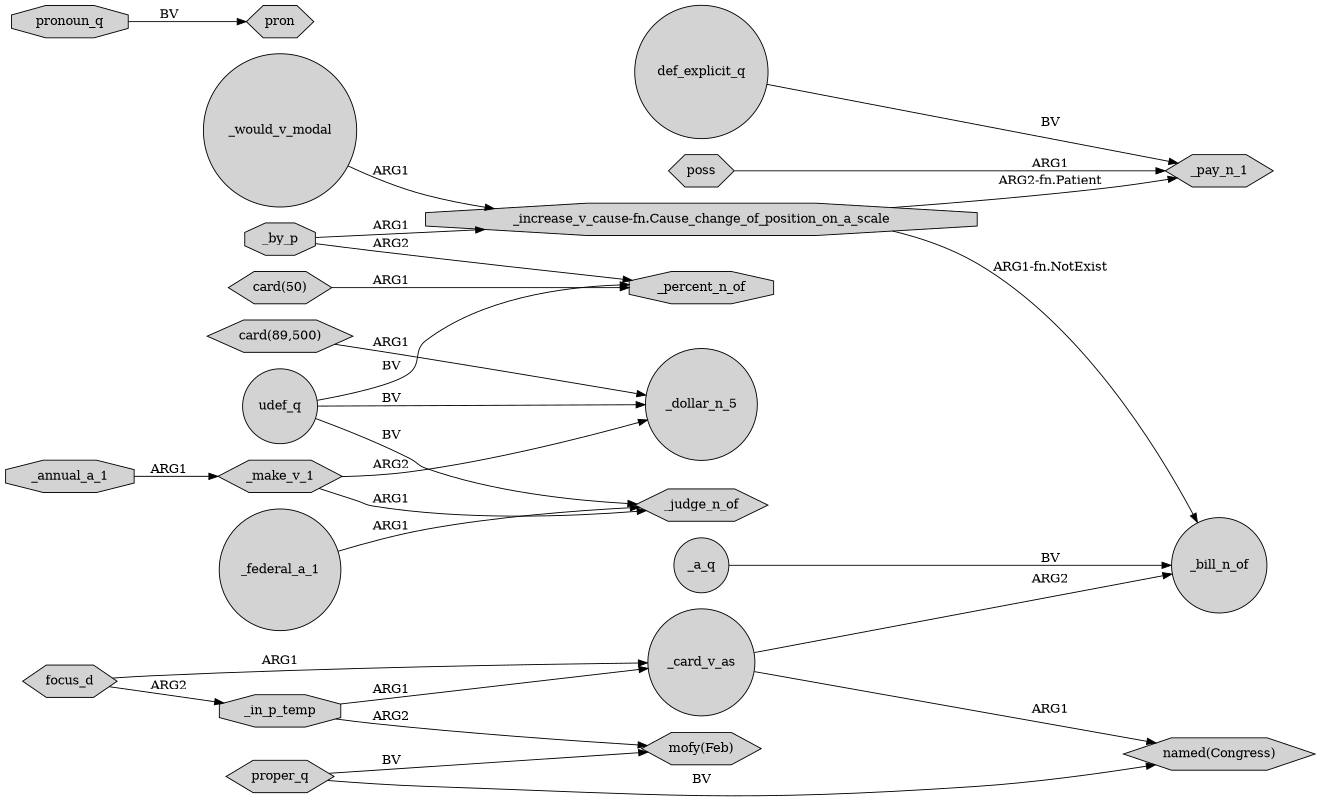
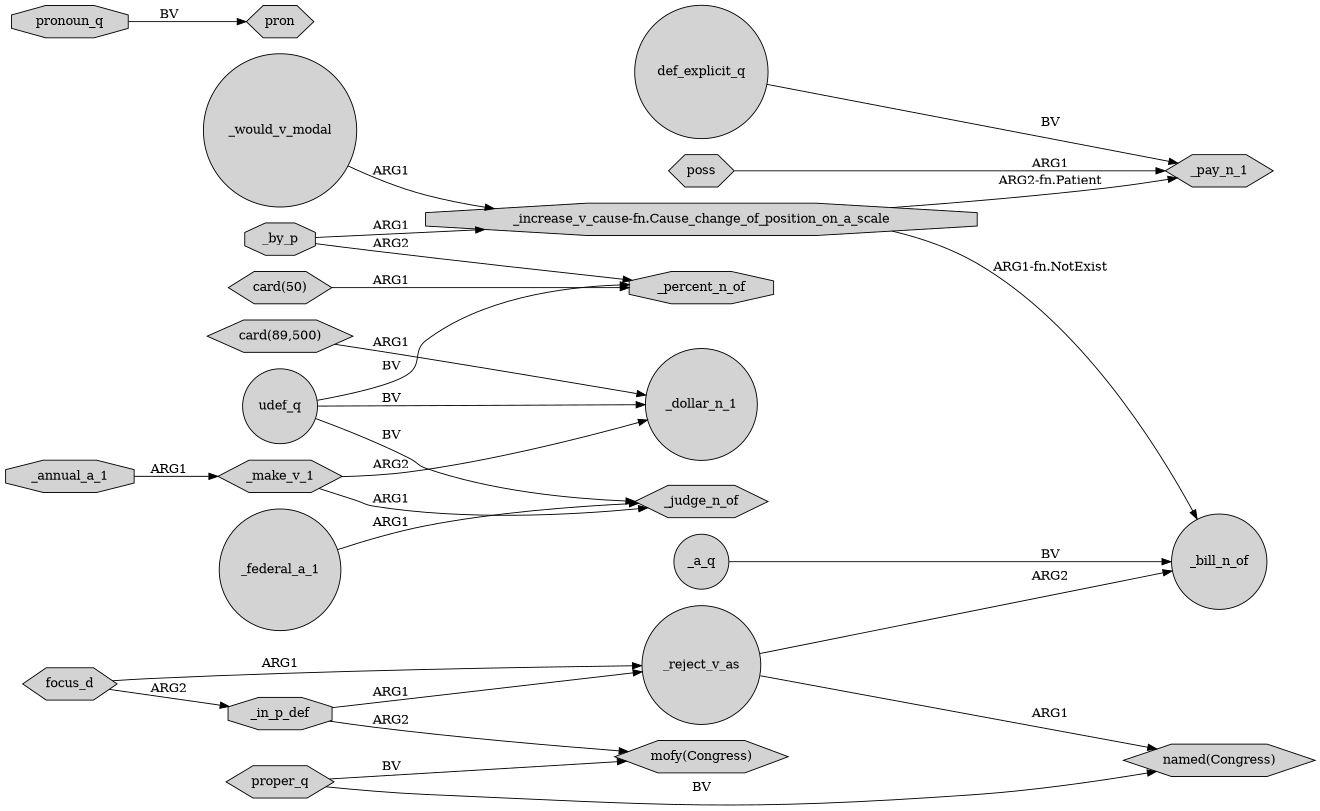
node "_dollar_n_5": label "_dollar_n_5" -> "_dollar_n_1"
node "_card_v_as": label "_card_v_as" -> "_reject_v_as"
node "_in_p_temp": label "_in_p_temp" -> "_in_p_def"
node "mofy(Feb)": label "mofy(Feb)" -> "mofy(Congress)"
